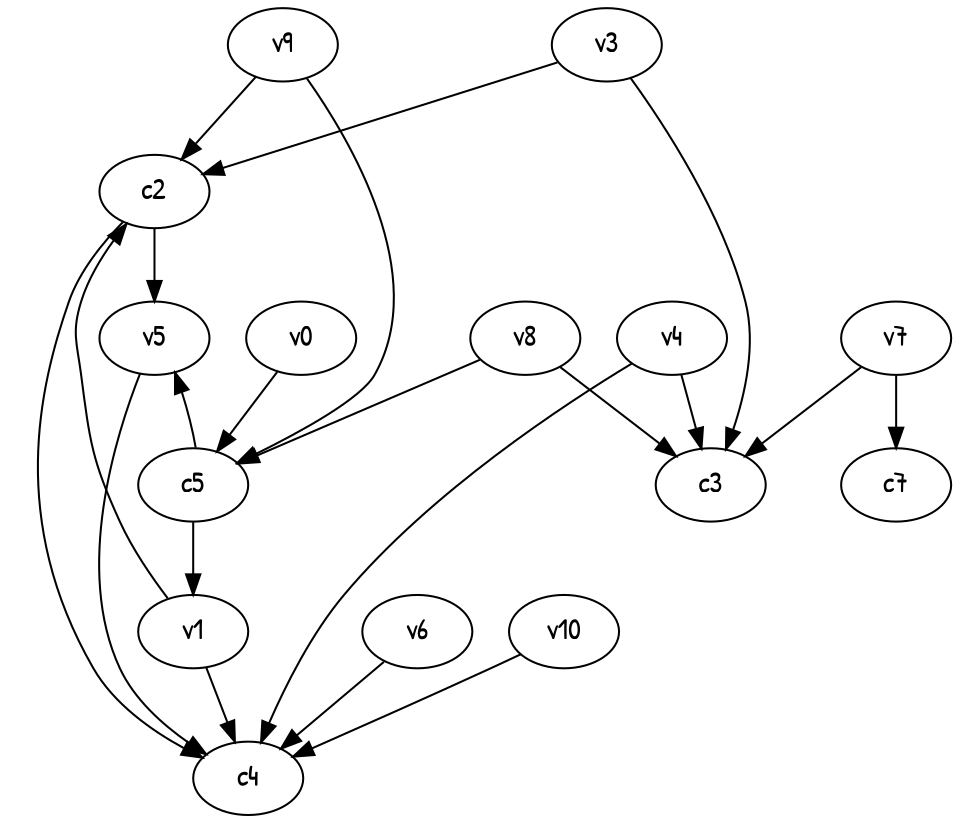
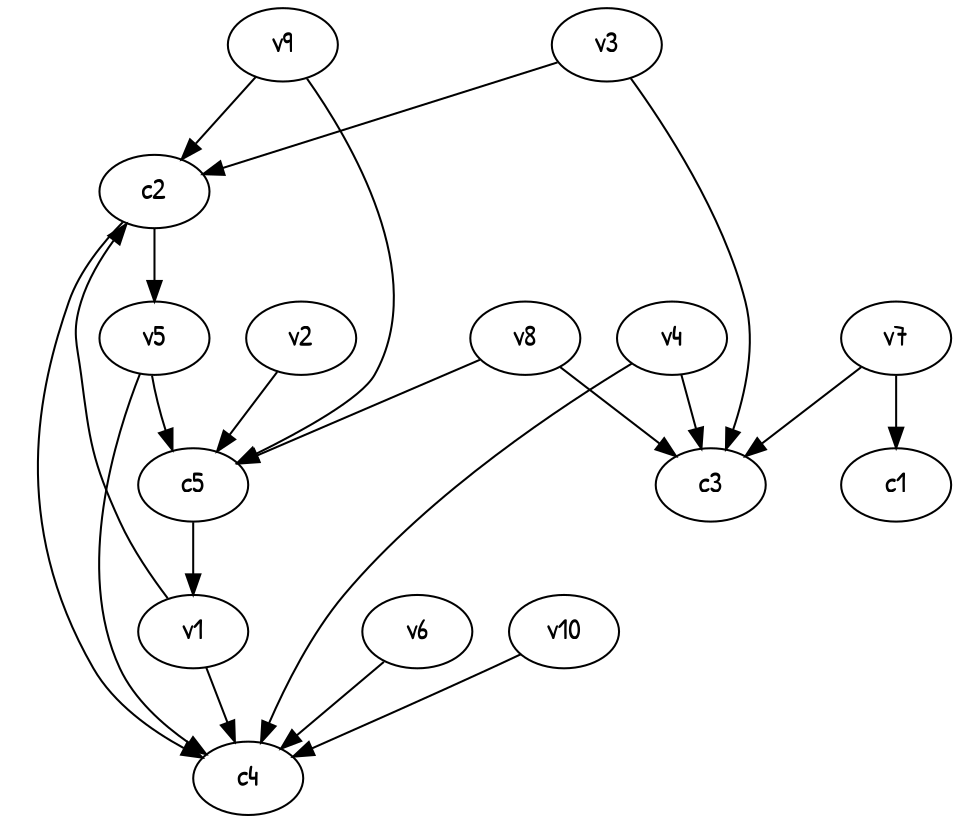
node "v0": label "v0" -> "v2"
edge "c5" -> "v5": reversed
node "c7": label "c7" -> "c1"
